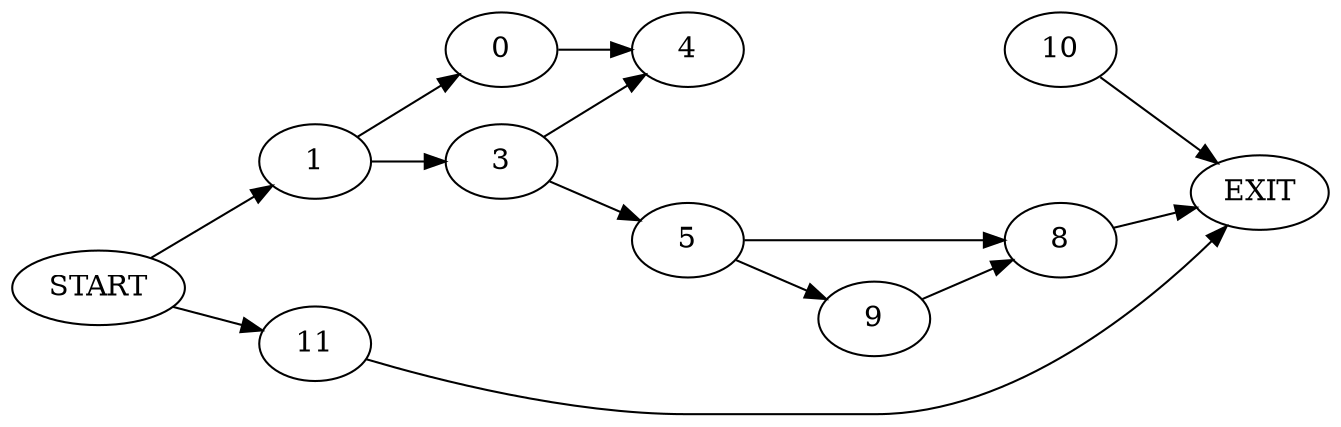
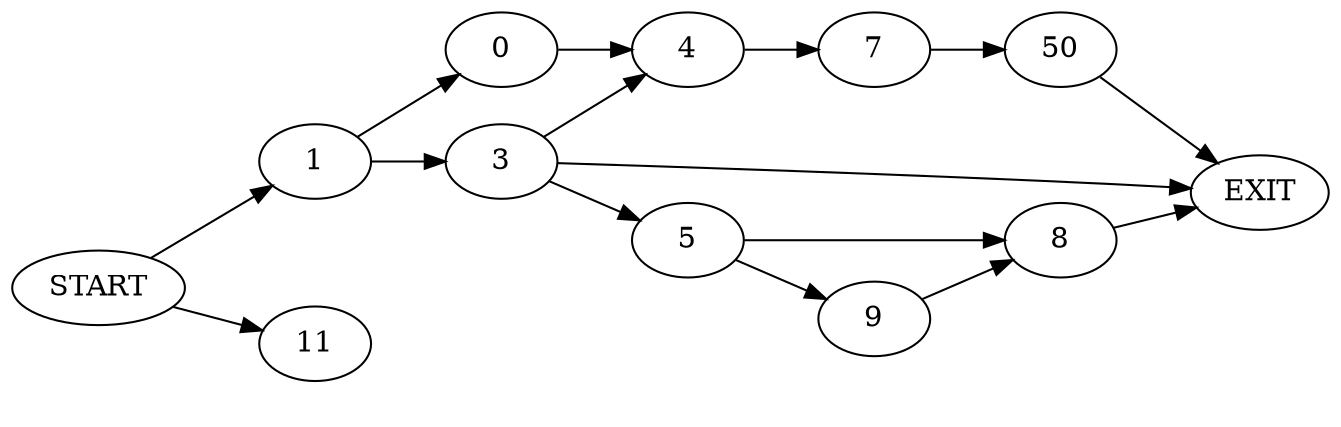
node "7": added
node "10": label "10" -> "50"
edge "11" -> "EXIT": now "3" -> "EXIT"
